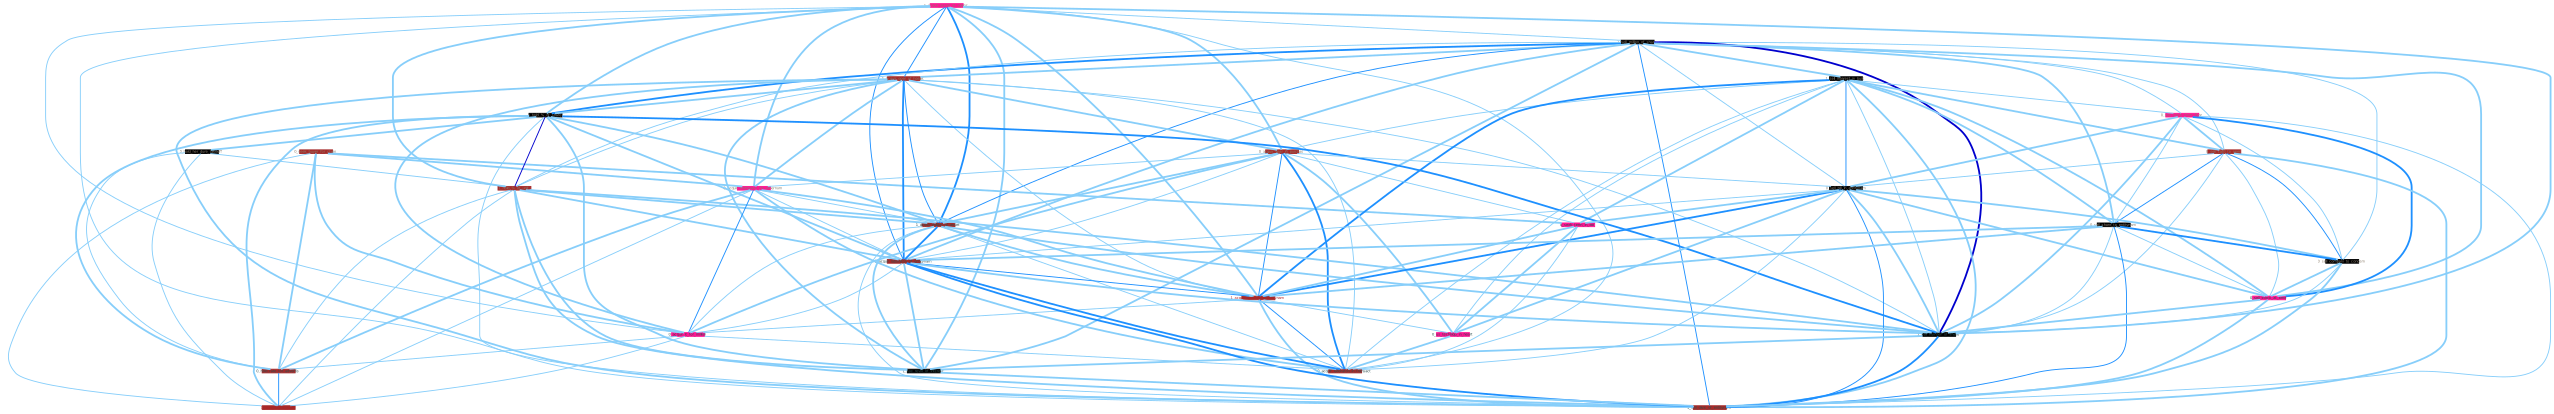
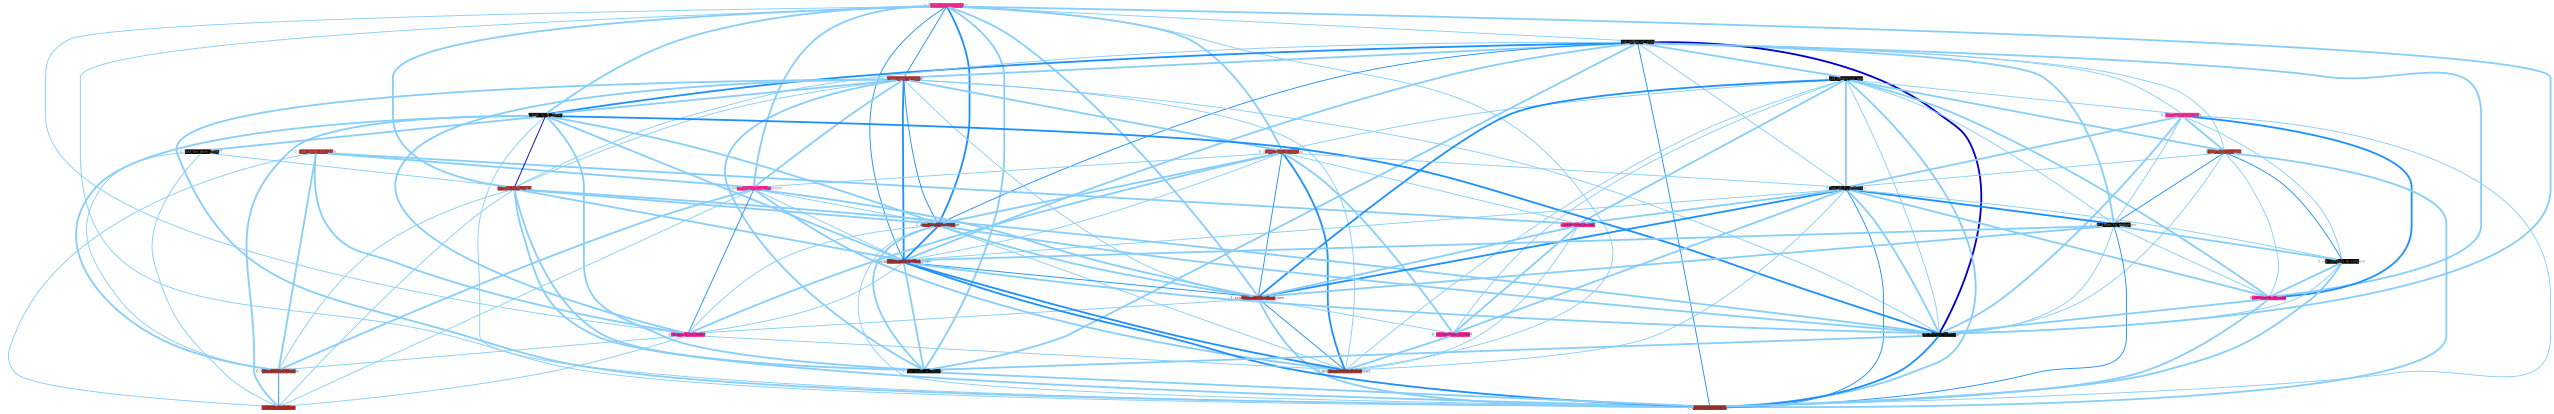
edge "1_sell_million_of_share" -- "0_sell_compani_to_concern": removed
edge "1_sell_interest_in_build" -- "0_sell_share_to_entitynam": style bold -> solid
edge "0_sell_bill_in_entitynam" -- "0_sell_share_to_entitynam": added
edge "0_sell_bill_in_entitynam" -- "0_sell_compani_to_concern": style bold -> solid
edge "0_sell_share_to_entitynam" -- "0_sell_compani_to_concern": color #1e90ff -> #87cefa
